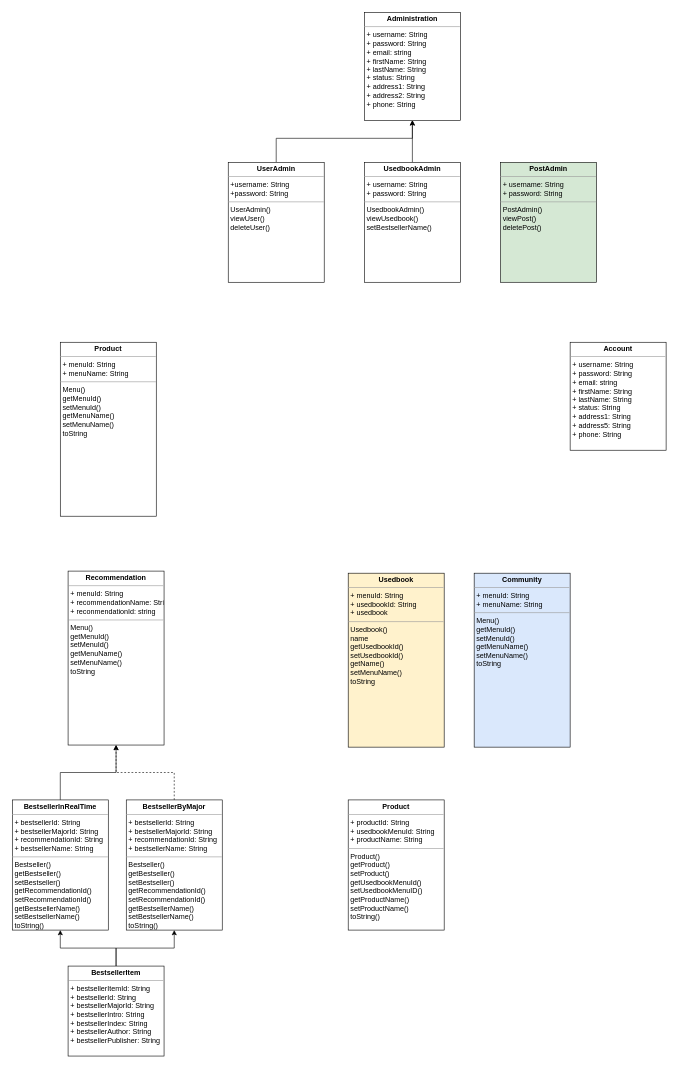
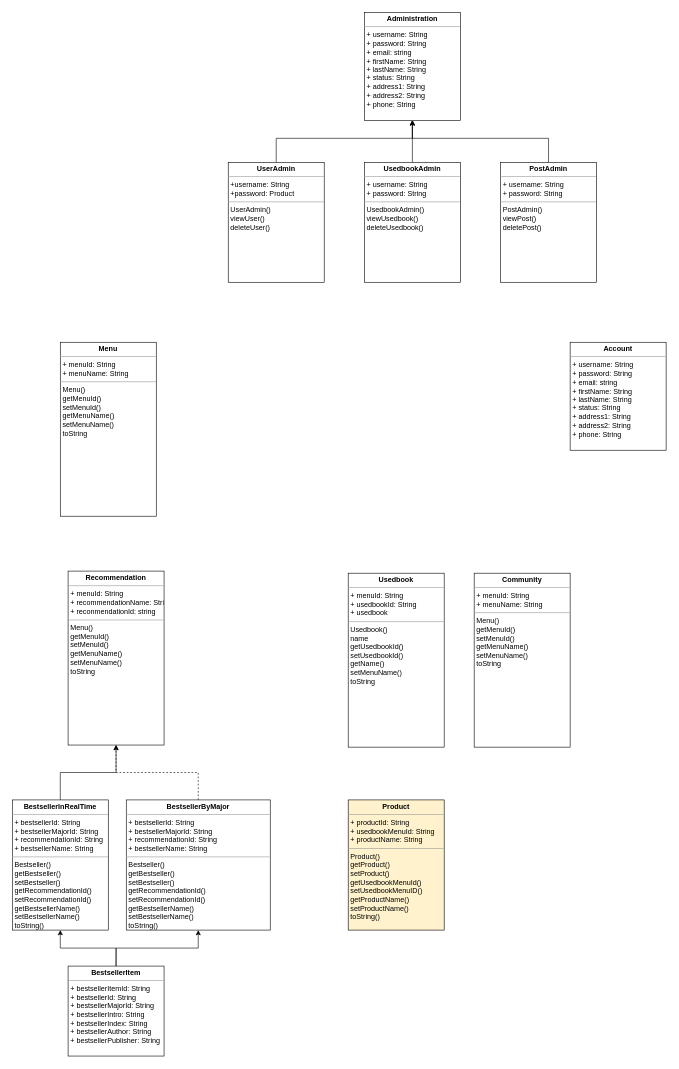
edge "PostAdmin + username: String + password: String PostAdmin() viewPost() deletePost()" -> "Administration + username: String + password: String + email: string + firstName: String + lastName: String + status: String + address1: String + address2: String + phone: String": added
node "UserAdmin +username: String +password: String UserAdmin() viewUser() deleteUser()": label "UserAdmin +username: String +password: String UserAdmin() viewUser() deleteUser()" -> "UserAdmin +username: String +password: Product UserAdmin() viewUser() deleteUser()"
node "UsedbookAdmin + username: String + password: String UsedbookAdmin() viewUsedbook() setBestsellerName()": label "UsedbookAdmin + username: String + password: String UsedbookAdmin() viewUsedbook() setBestsellerName()" -> "UsedbookAdmin + username: String + password: String UsedbookAdmin() viewUsedbook() deleteUsedbook()"
node "PostAdmin + username: String + password: String PostAdmin() viewPost() deletePost()": fillcolor #d5e8d4 -> #ffffff
node "Product + menuId: String + menuName: String Menu() getMenuId() setMenuId() getMenuName() setMenuName() toString": label "Product + menuId: String + menuName: String Menu() getMenuId() setMenuId() getMenuName() setMenuName() toString" -> "Menu + menuId: String + menuName: String Menu() getMenuId() setMenuId() getMenuName() setMenuName() toString"
node "Account + username: String + password: String + email: string + firstName: String + lastName: String + status: String + address1: String + address5: String + phone: String": label "Account + username: String + password: String + email: string + firstName: String + lastName: String + status: String + address1: String + address5: String + phone: String" -> "Account + username: String + password: String + email: string + firstName: String + lastName: String + status: String + address1: String + address2: String + phone: String"
node "Usedbook + menuId: String + usedbookId: String + usedbook Usedbook() name getUsedbookId() setUsedbookId() getName() setMenuName() toString": fillcolor #fff2cc -> #ffffff
node "Community + menuId: String + menuName: String Menu() getMenuId() setMenuId() getMenuName() setMenuName() toString": fillcolor #dae8fc -> #ffffff
node "BestsellerByMajor + bestsellerId: String + bestsellerMajorId: String + recommendationId: String + bestsellerName: String Bestseller() getBestseller() setBestseller() getRecommendationId() setRecommendationId() getBestsellerName() setBestsellerName() toString()": size 96x130 -> 144x130
node "Product + productId: String + usedbookMenuId: String + productName: String Product() getProduct() setProduct() getUsedbookMenuId() setUsedbookMenuID() getProductName() setProductName() toString()": fillcolor #ffffff -> #fff2cc
